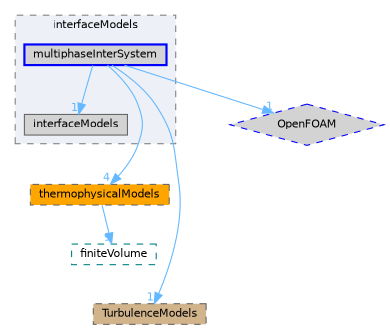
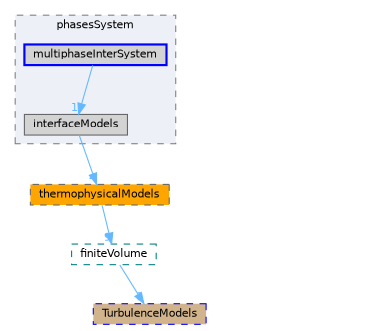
cluster "interfaceModels": label "interfaceModels" -> "phasesSystem"
edge "multiphaseInterSystem" -> "thermophysicalModels": now "interfaceModels" -> "thermophysicalModels"
node "OpenFOAM": removed
edge "multiphaseInterSystem" -> "TurbulenceModels": now "finiteVolume" -> "TurbulenceModels"
node "TurbulenceModels": color gray40 -> blue
